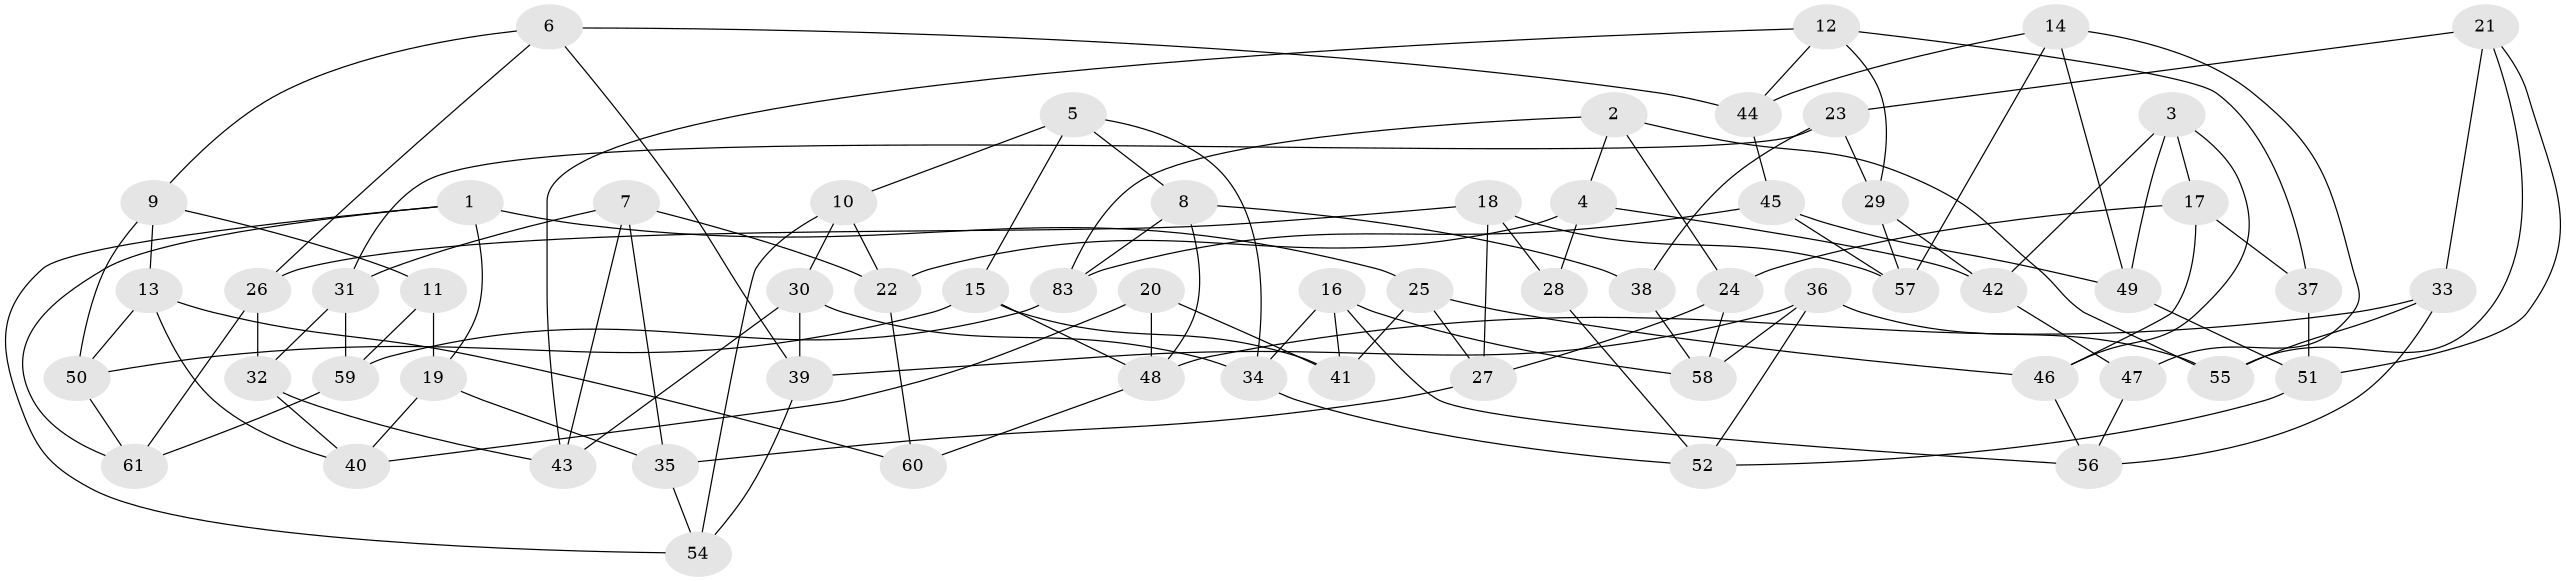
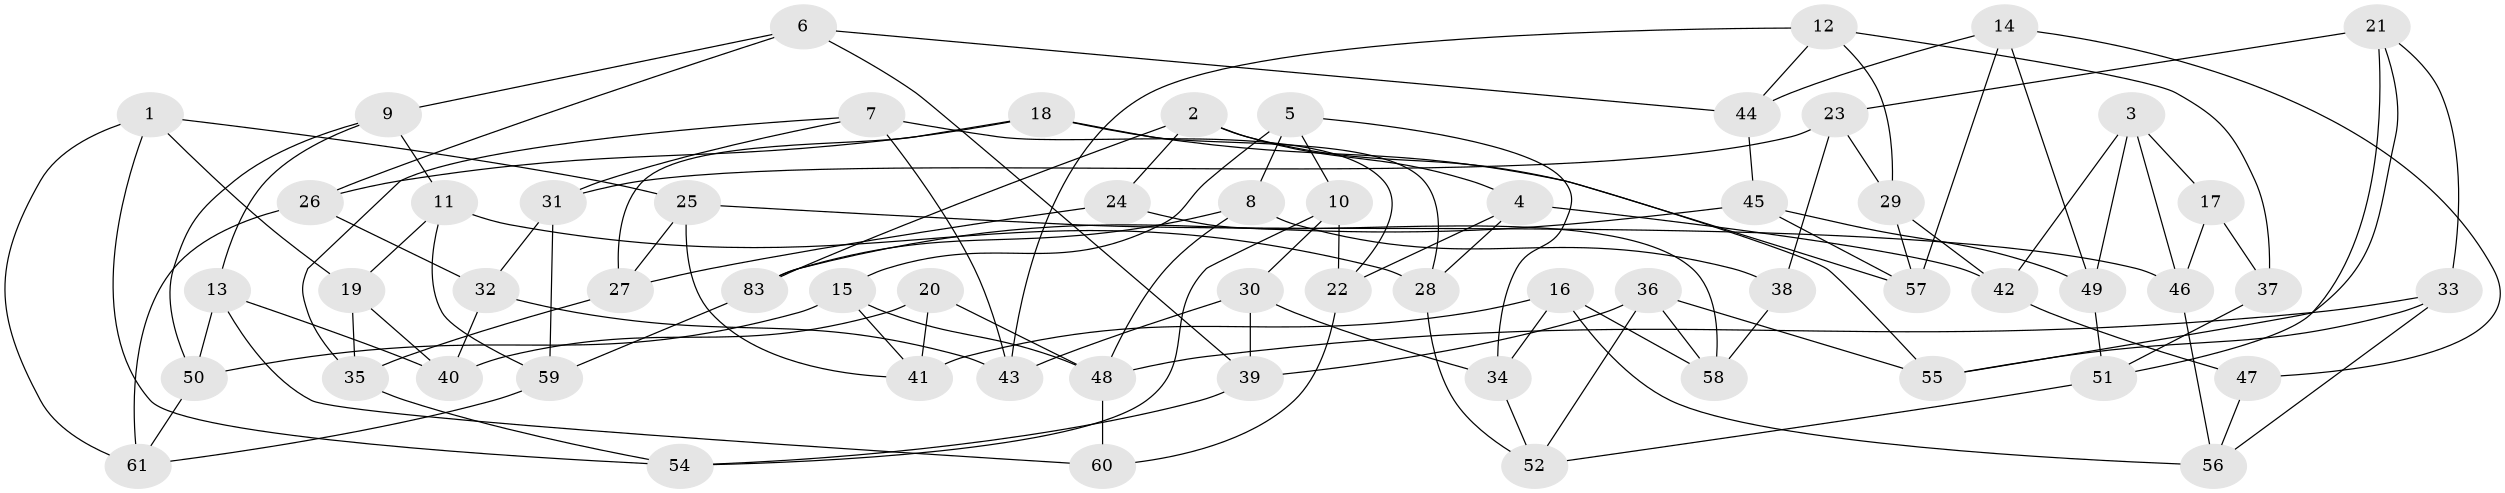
edge "17" -- "24": removed
edge "11" -- "28": added
